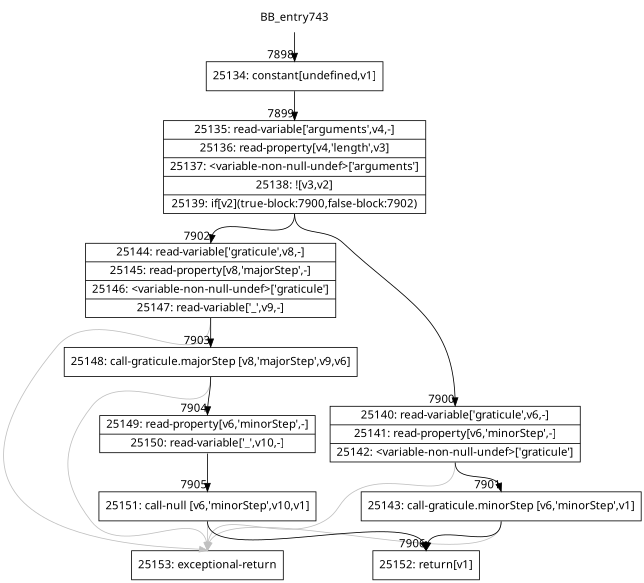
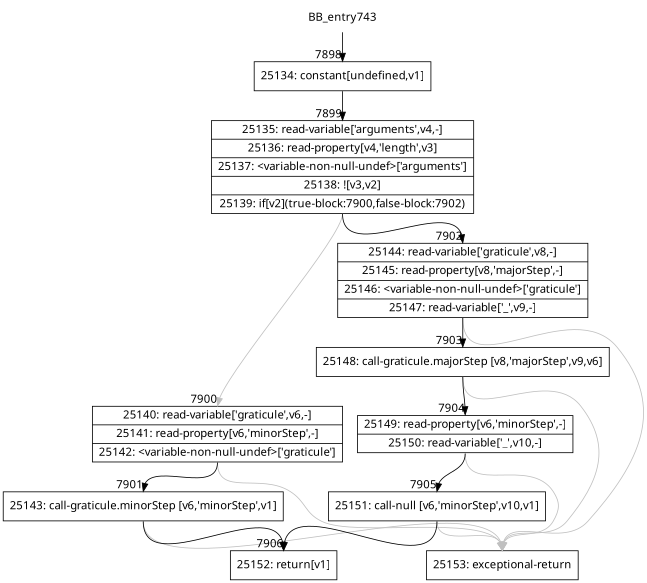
edge "25135: read-variable['arguments',v4,-]" -> "25140: read-variable['graticule',v6,-]": color black -> gray
edge "25149: read-property[v6,'minorStep',-]" -> "25153: exceptional-return": added
